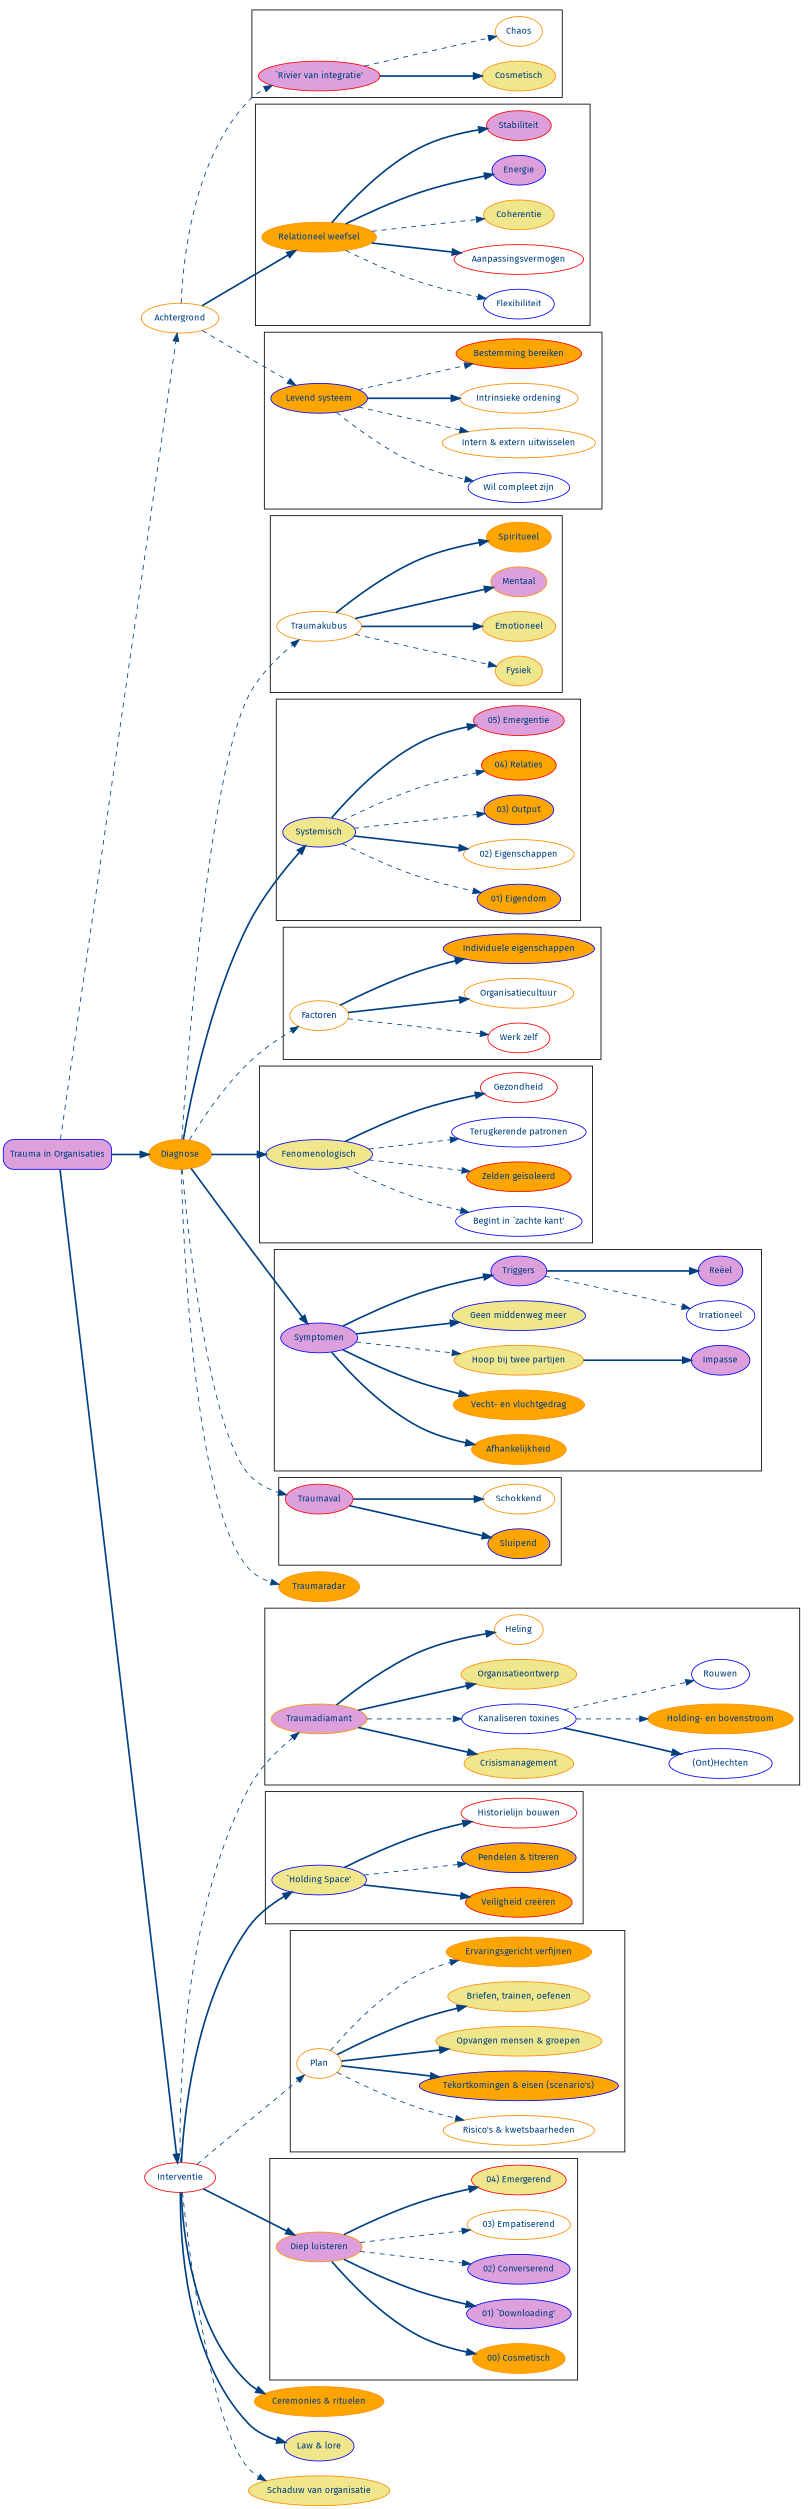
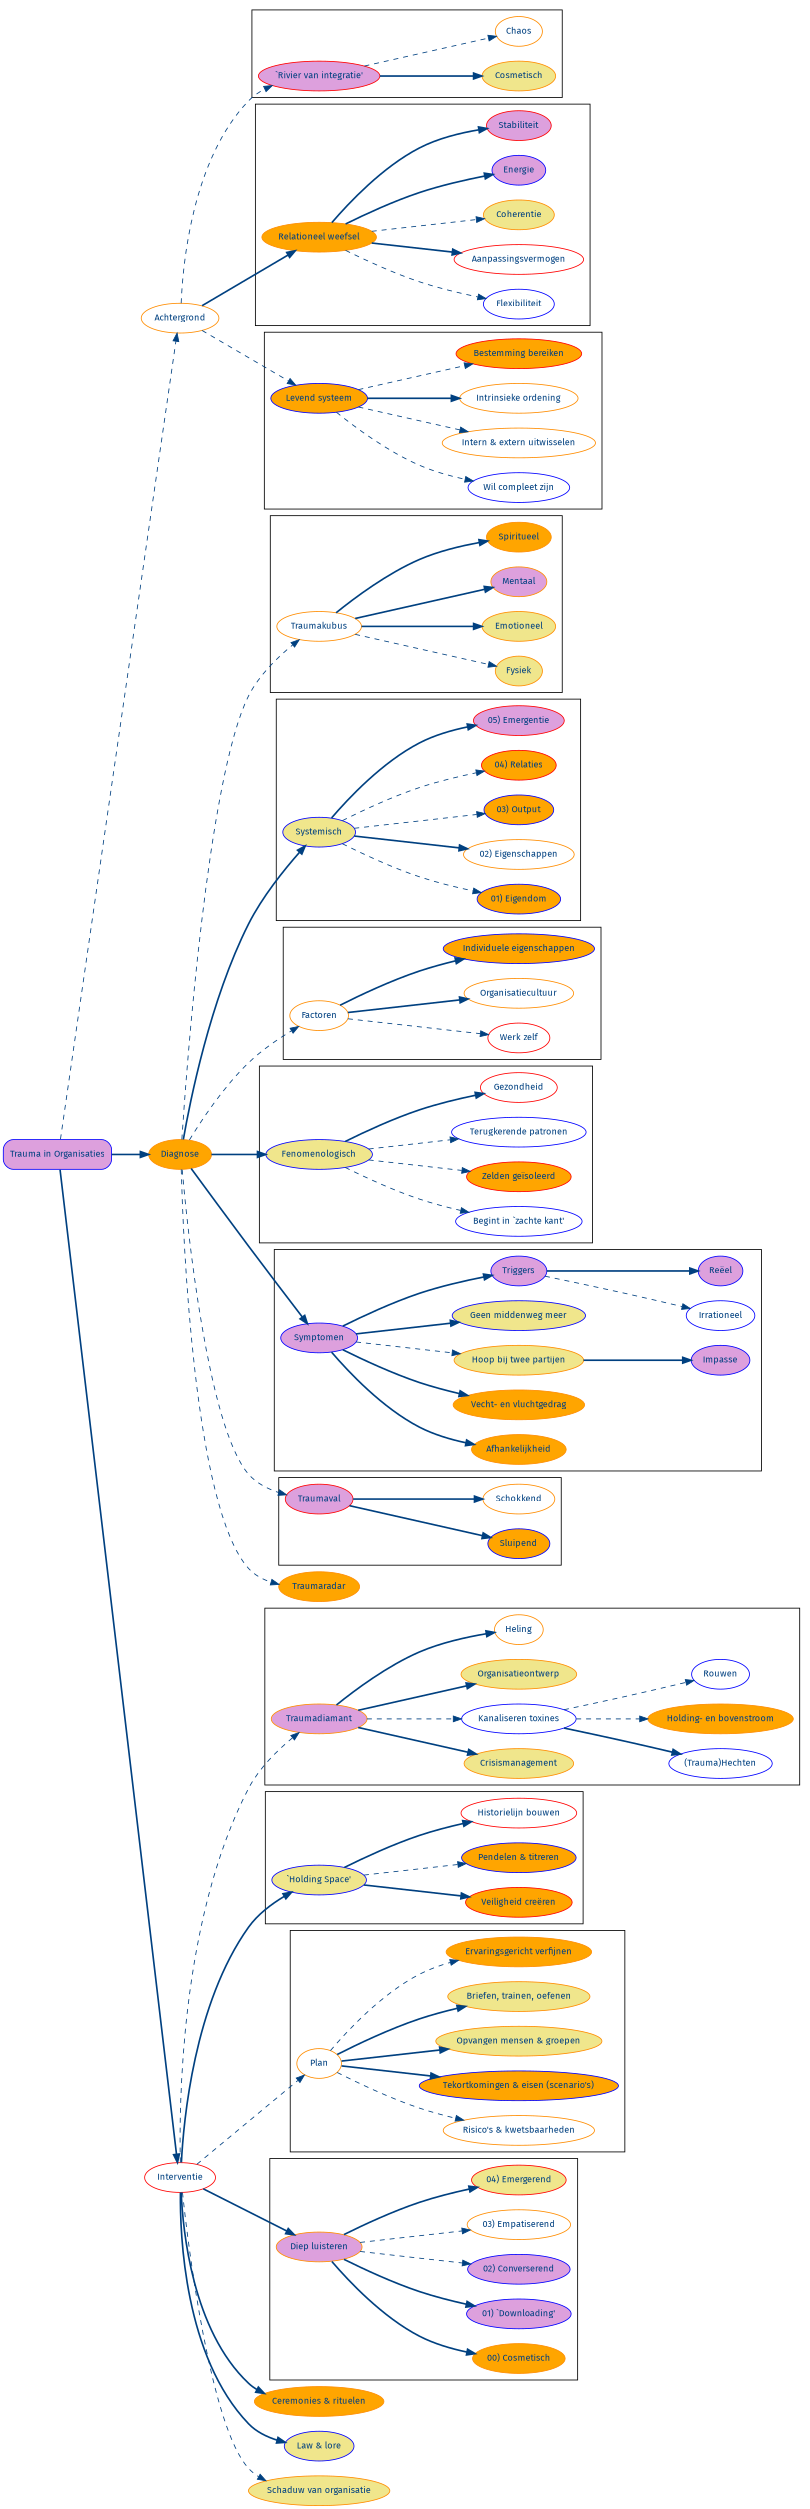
node "(Ont)Hechten": label "(Ont)Hechten" -> "(Trauma)Hechten"
